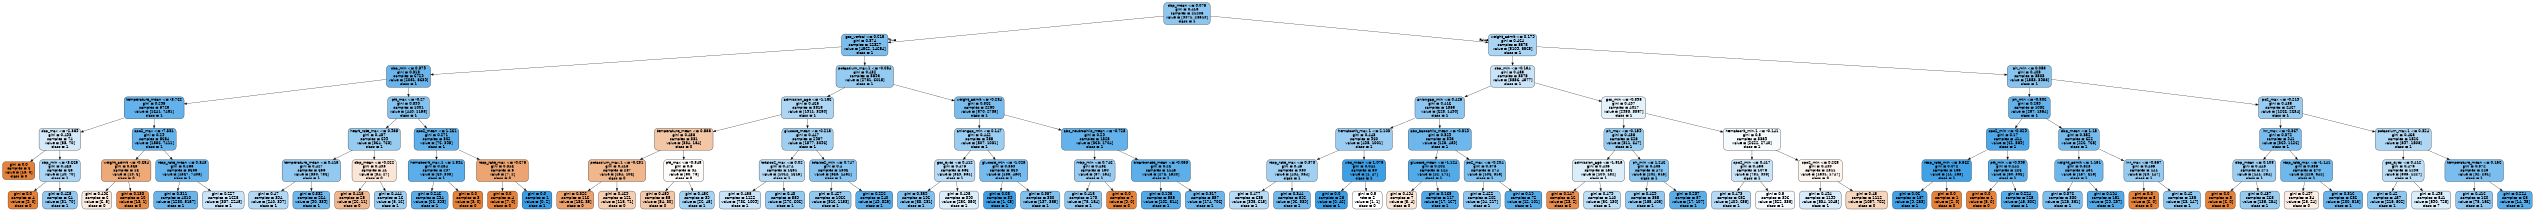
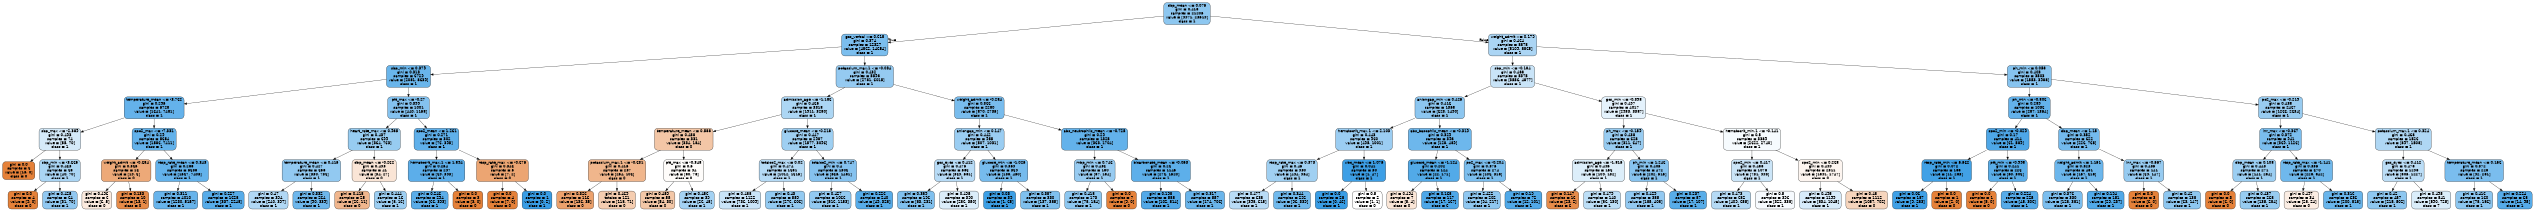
node "gini = 0.227 samples = 1628 value = [337, 2248] class = 1": fillcolor #c9e4f8 -> #57ace9
node "gini = 0.469 samples = 121 value = [118, 71] class = 0": label "gini = 0.469 samples = 121 value = [118, 71] class = 0" -> "gini = 0.469 totalco = 121 value = [118, 71] class = 0"
node "gini = 0.344 samples = 892 value = [96, 339] class = 1": label "gini = 0.344 samples = 892 value = [96, 339] class = 1" -> "gini = 0.344 samples = 292 value = [96, 339] class = 1"
node "gini = 0.5 rate = 2 value = [1, 1] class = 0": label "gini = 0.5 rate = 2 value = [1, 1] class = 0" -> "gini = 0.5 samples = 2 value = [1, 1] class = 0"
node "gini = 0.168 samples = 117 value = [17, 167] class = 1": label "gini = 0.168 samples = 117 value = [17, 167] class = 1" -> "gini = 0.168 samples = 117 value = [17, 167] class = 6"
node "gini = 0.494 samples = 1199 value = [834, 1045] class = 1": label "gini = 0.494 samples = 1199 value = [834, 1045] class = 1" -> "gini = 0.495 samples = 1199 value = [834, 1045] class = 1"
